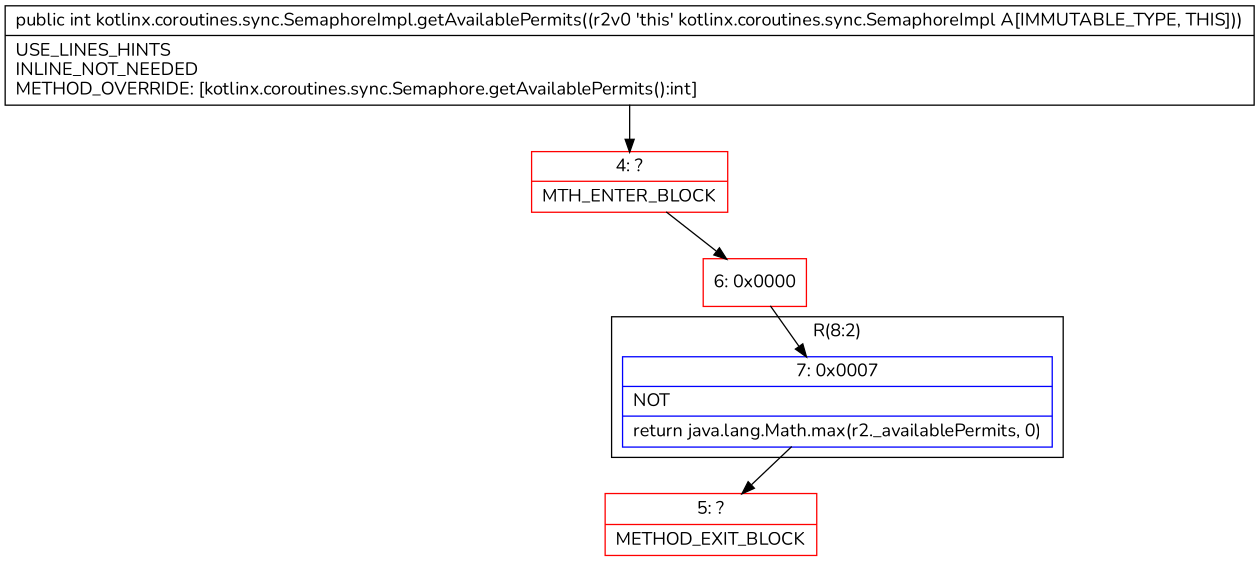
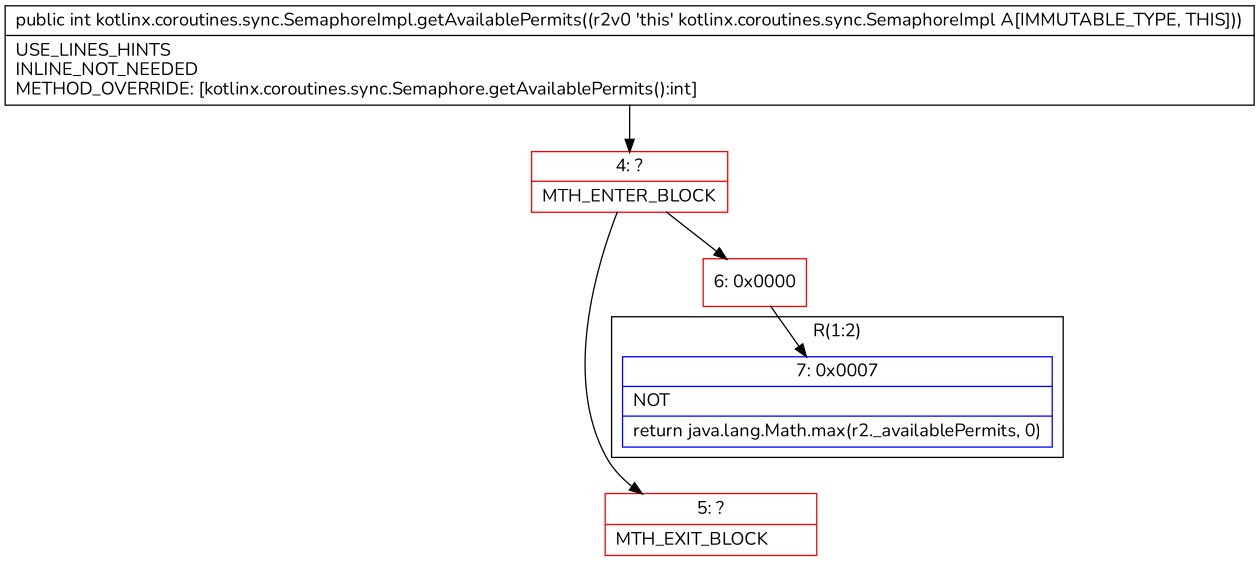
cluster "R(8:2)": label "R(8:2)" -> "R(1:2)"
edge "7: 0x0007" -> "5: ?": now "4: ?" -> "5: ?"
node "5: ?": text "METHOD_EXIT_BLOCK" -> "MTH_EXIT_BLOCK"
